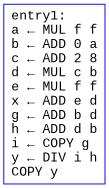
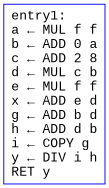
node "entry1:": text "COPY y" -> "RET y"
